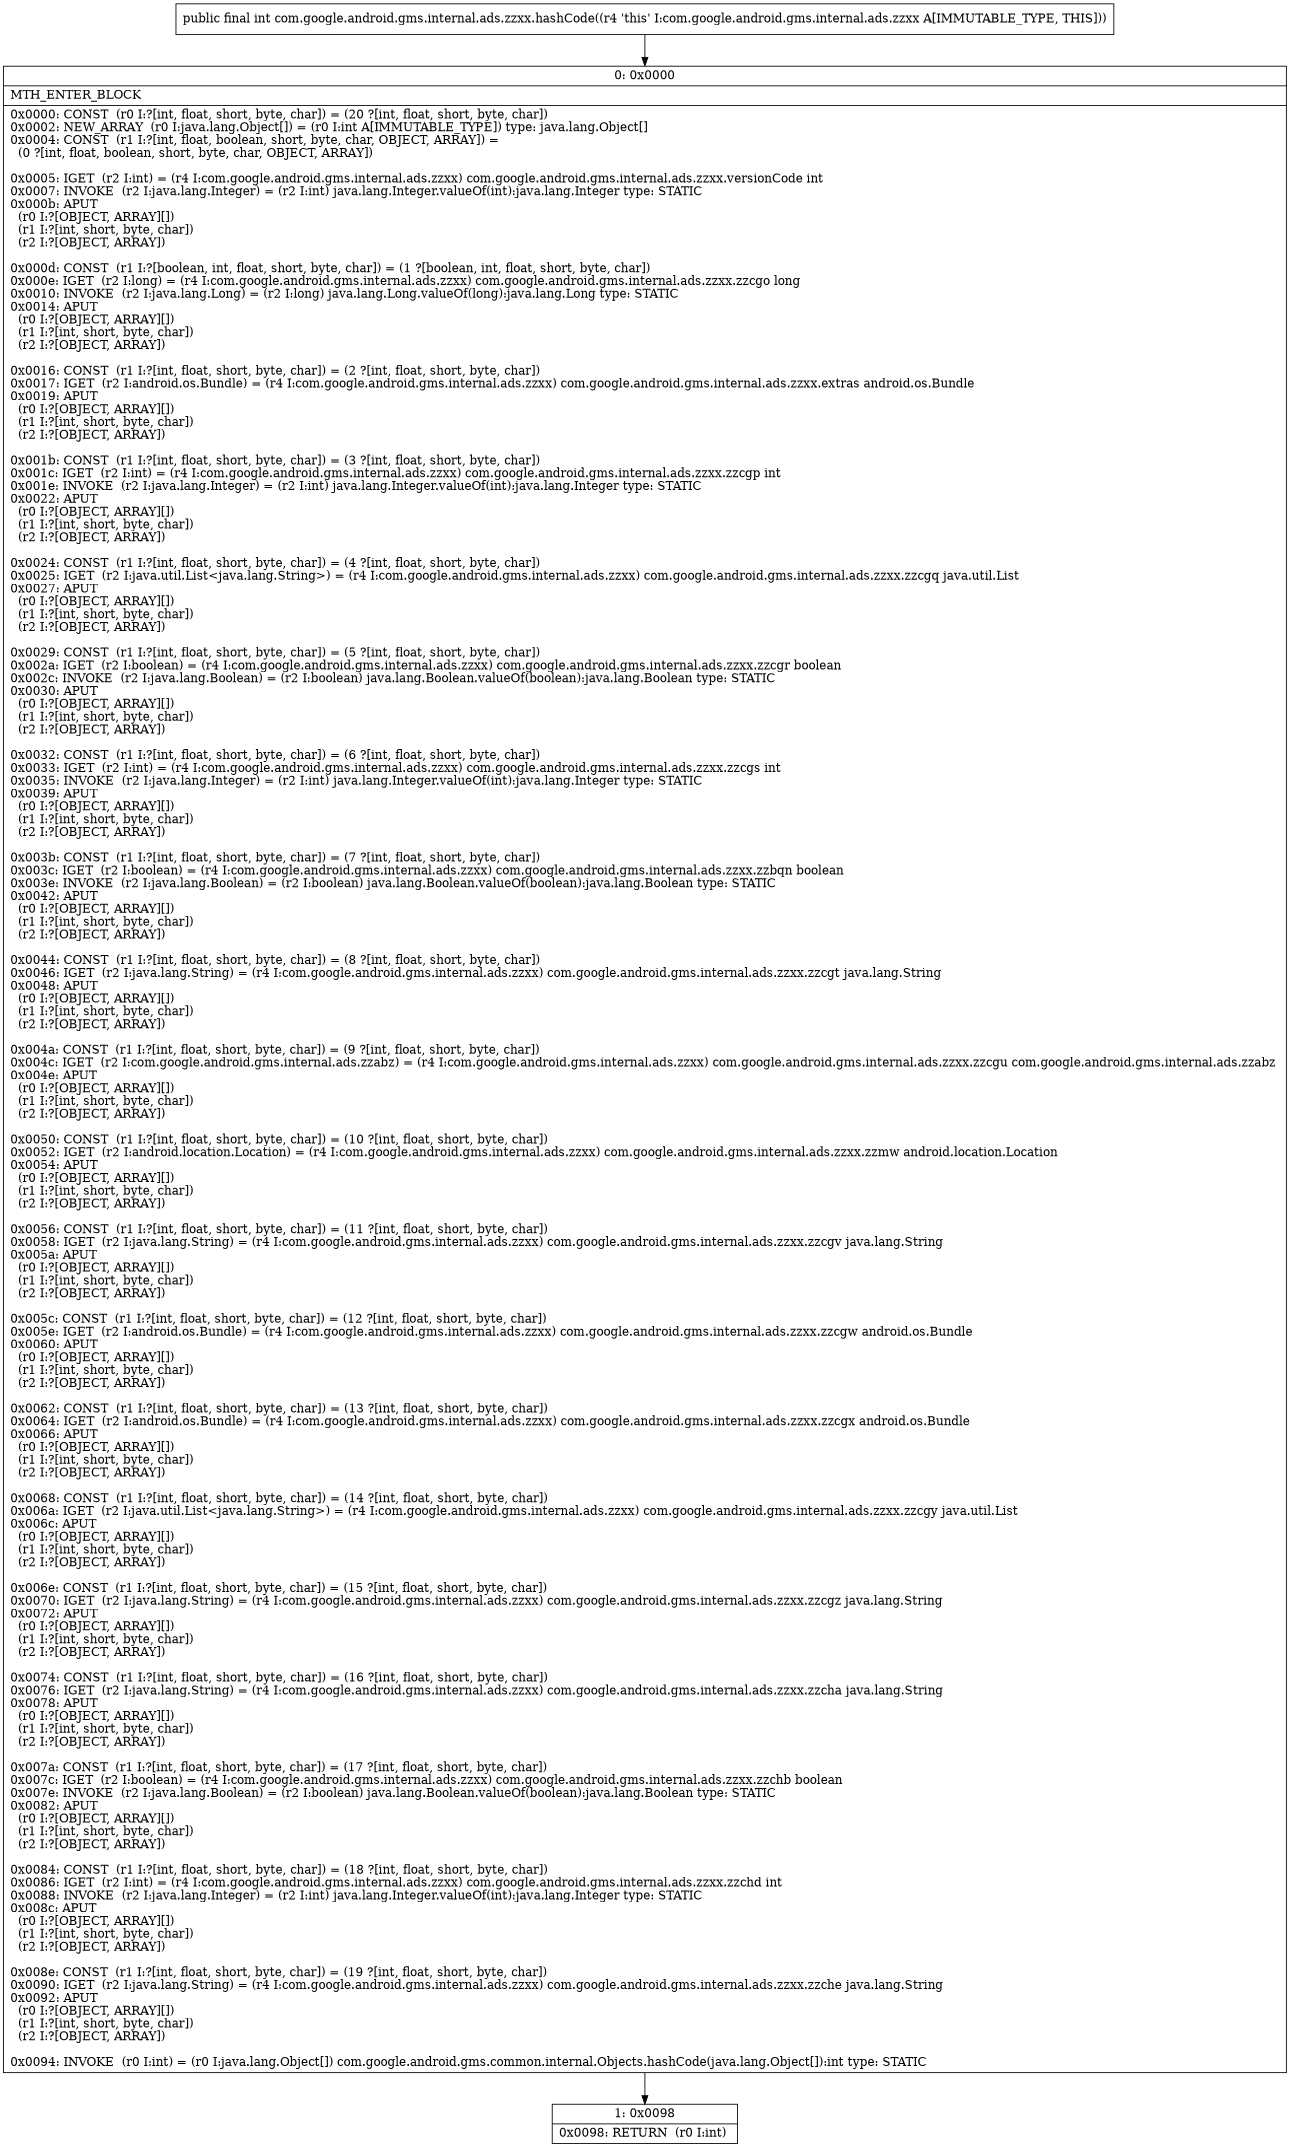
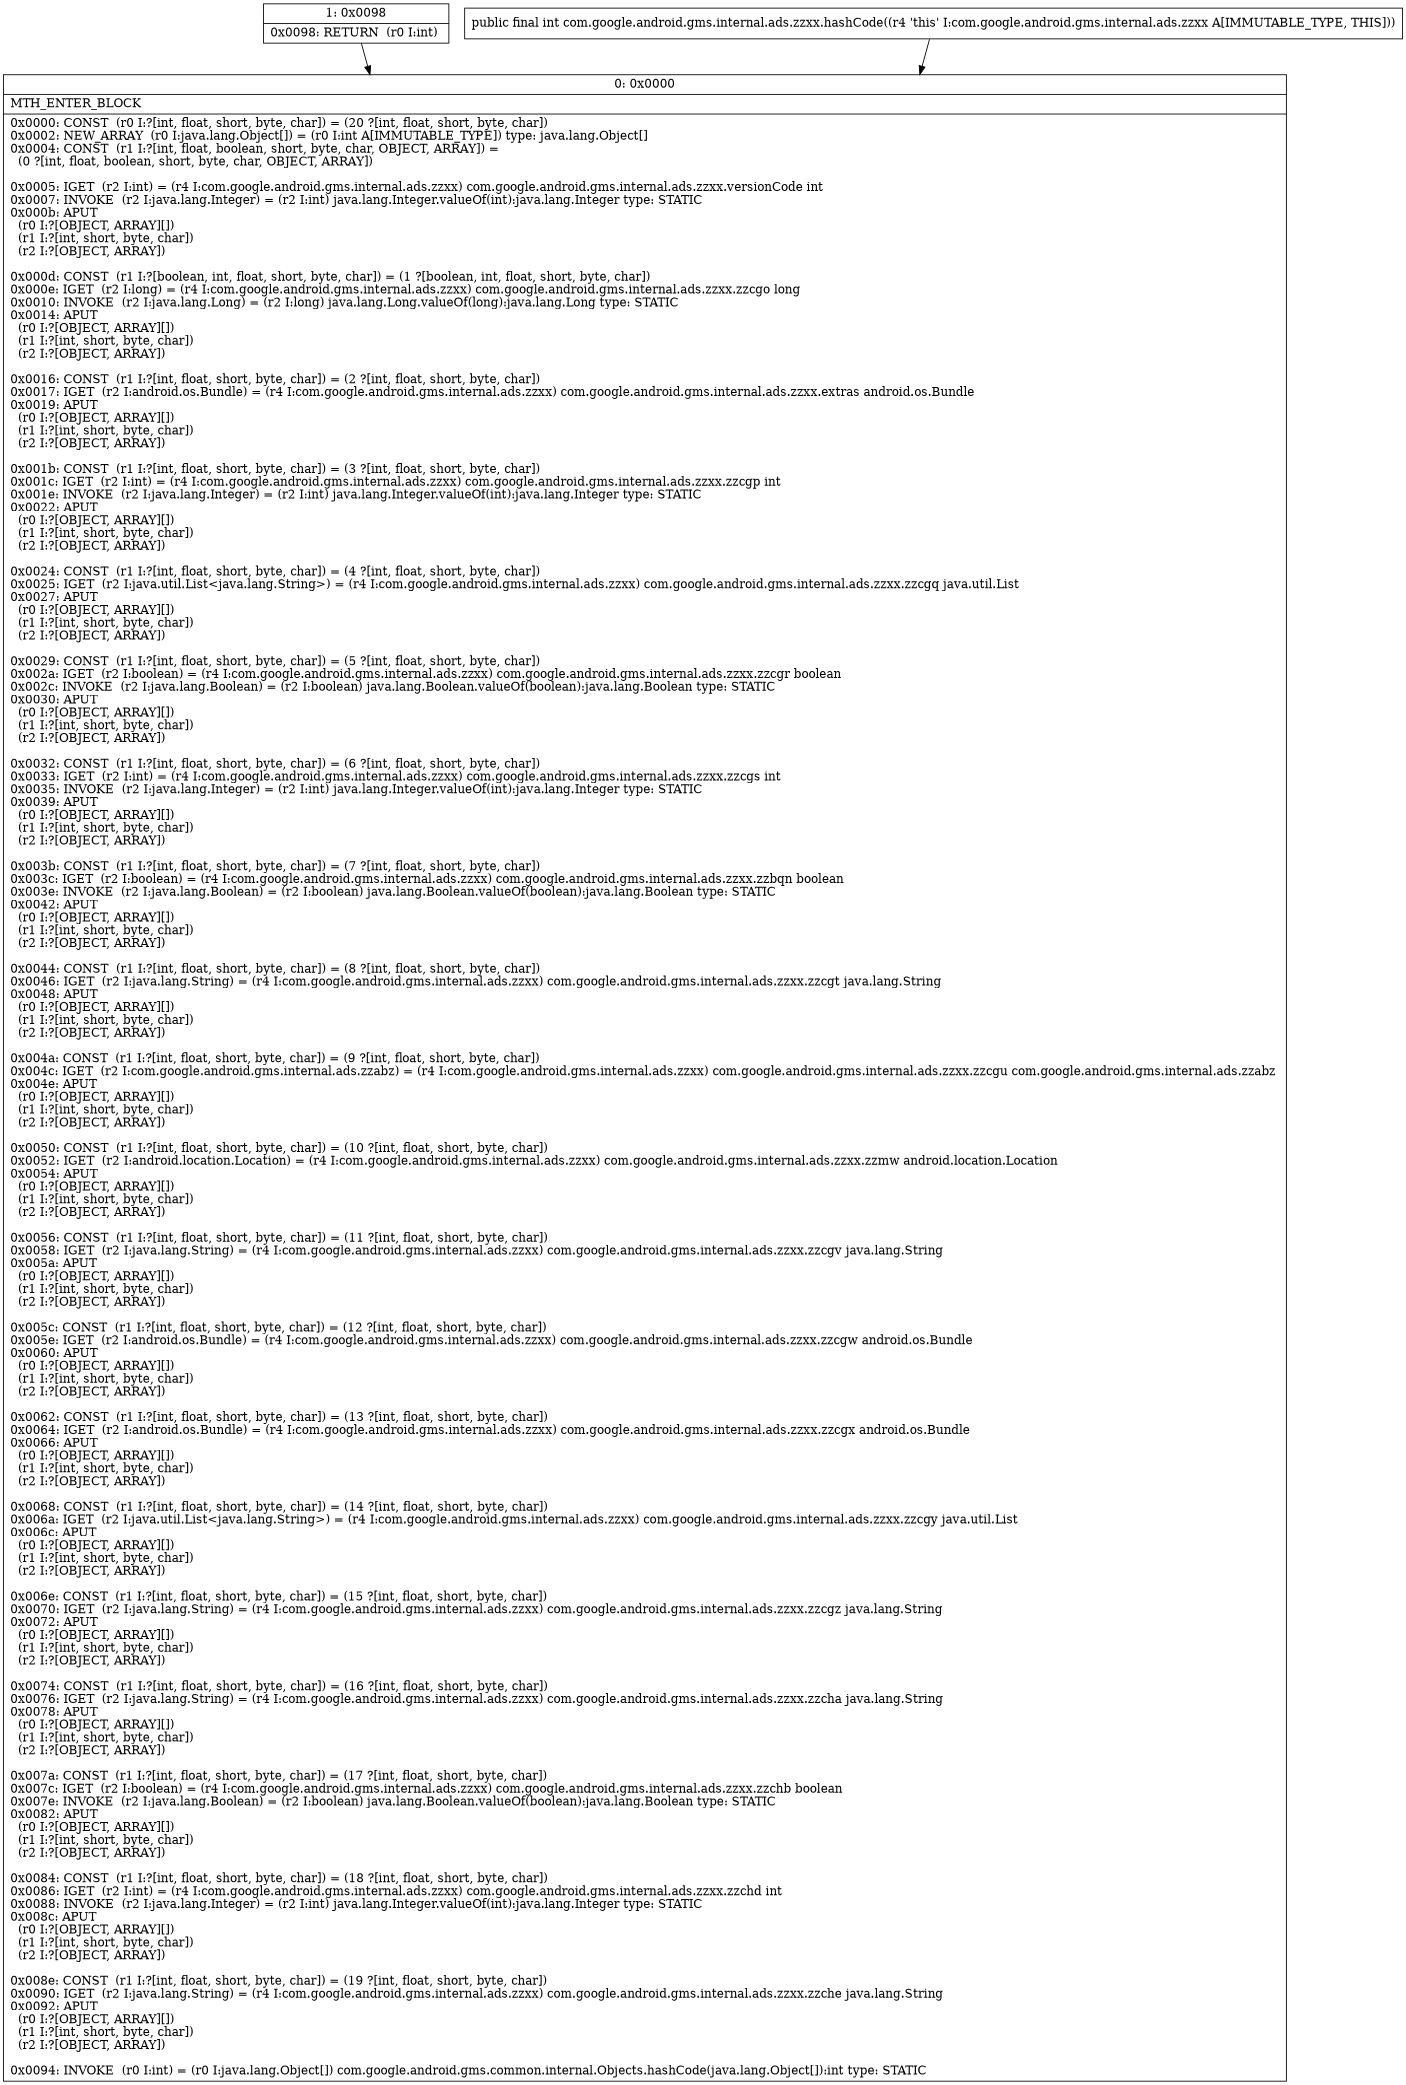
edge "0: 0x0000" -> "1: 0x0098": reversed
